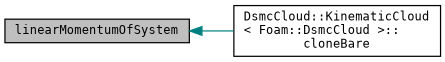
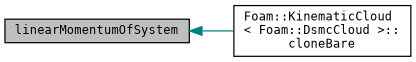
node "DsmcCloud::KinematicCloud < Foam::DsmcCloud >:: cloneBare": label "DsmcCloud::KinematicCloud < Foam::DsmcCloud >:: cloneBare" -> "Foam::KinematicCloud < Foam::DsmcCloud >:: cloneBare"
